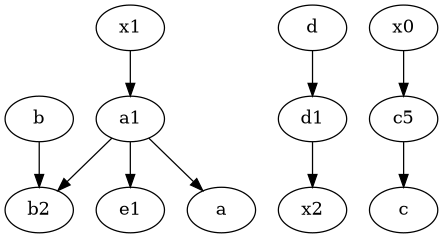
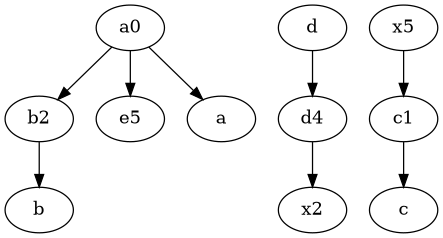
node "x1": removed
node "x0": label "x0" -> "x5"
node "a1": label "a1" -> "a0"
node "d1": label "d1" -> "d4"
node "c5": label "c5" -> "c1"
edge "b" -> "b2": reversed
node "e1": label "e1" -> "e5"
